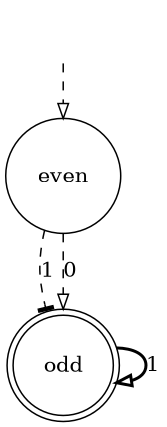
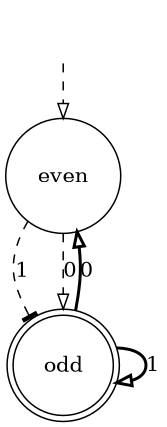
edge "odd" -> "even": added, label "0"
